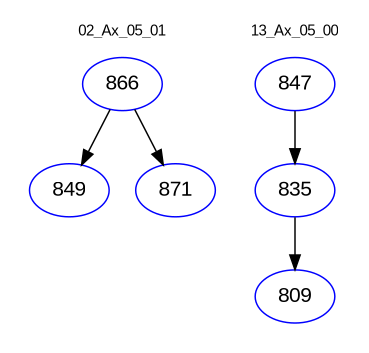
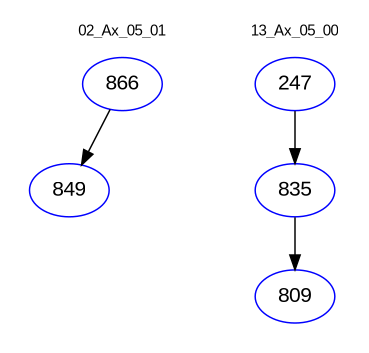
node "847": label "847" -> "247"
node "871": removed
